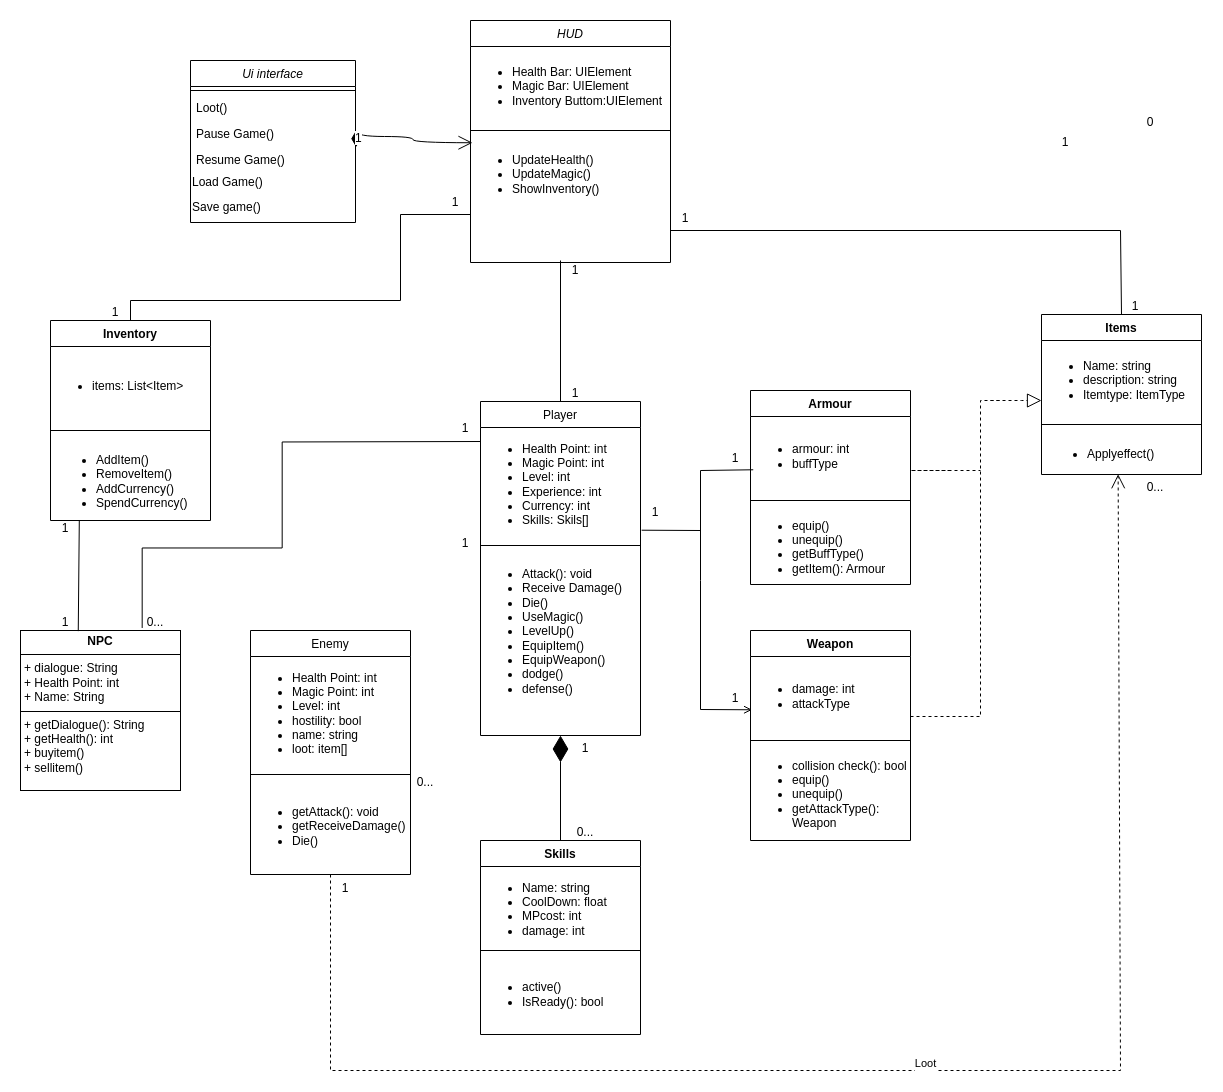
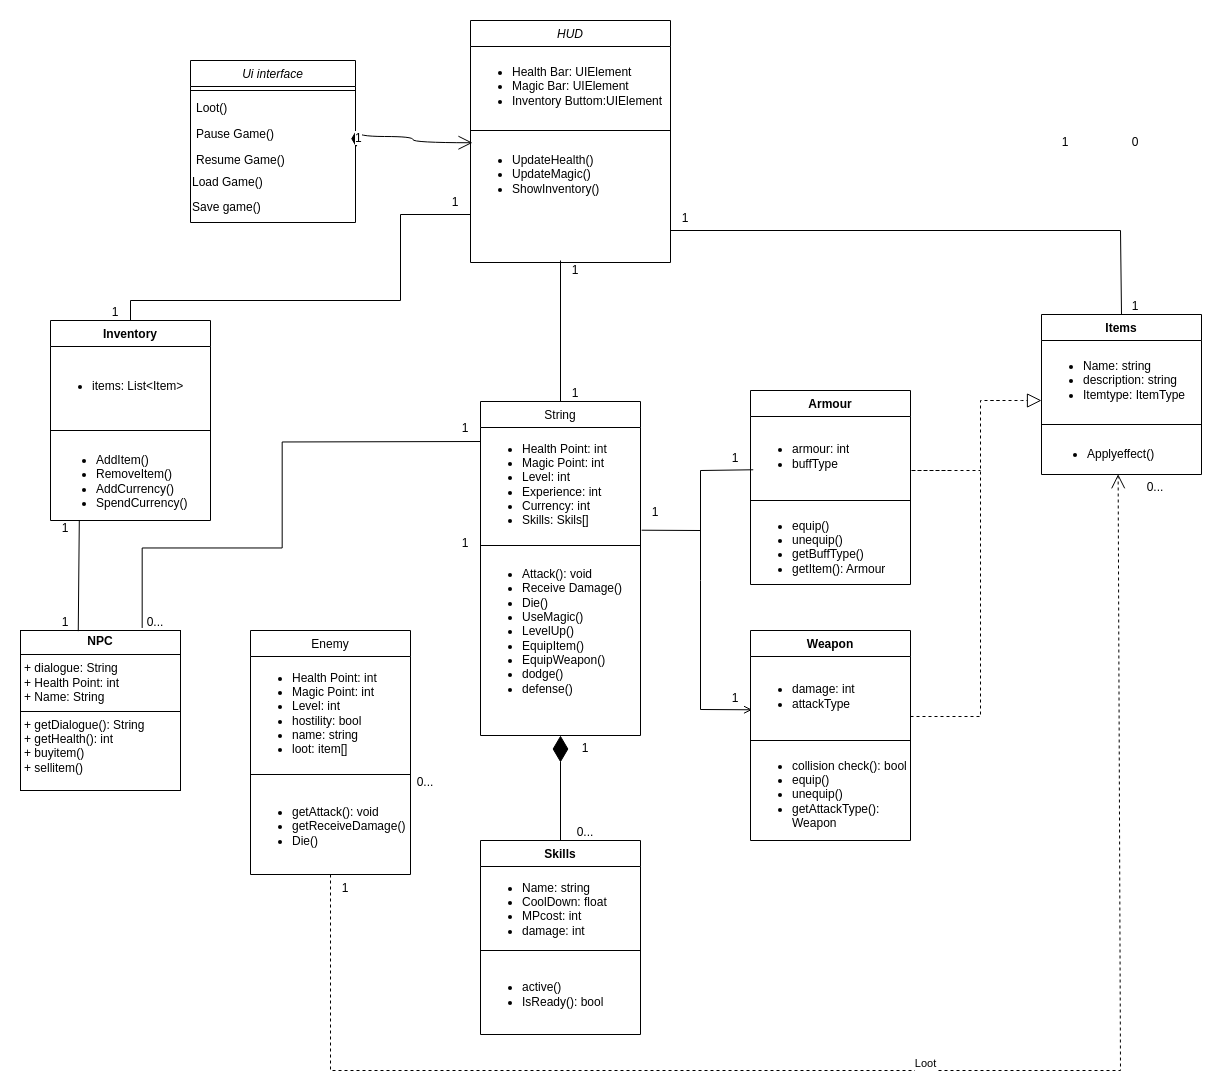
node "0": moved (1151, 123) -> (1136, 143)
node "Player": label "Player" -> "String"
